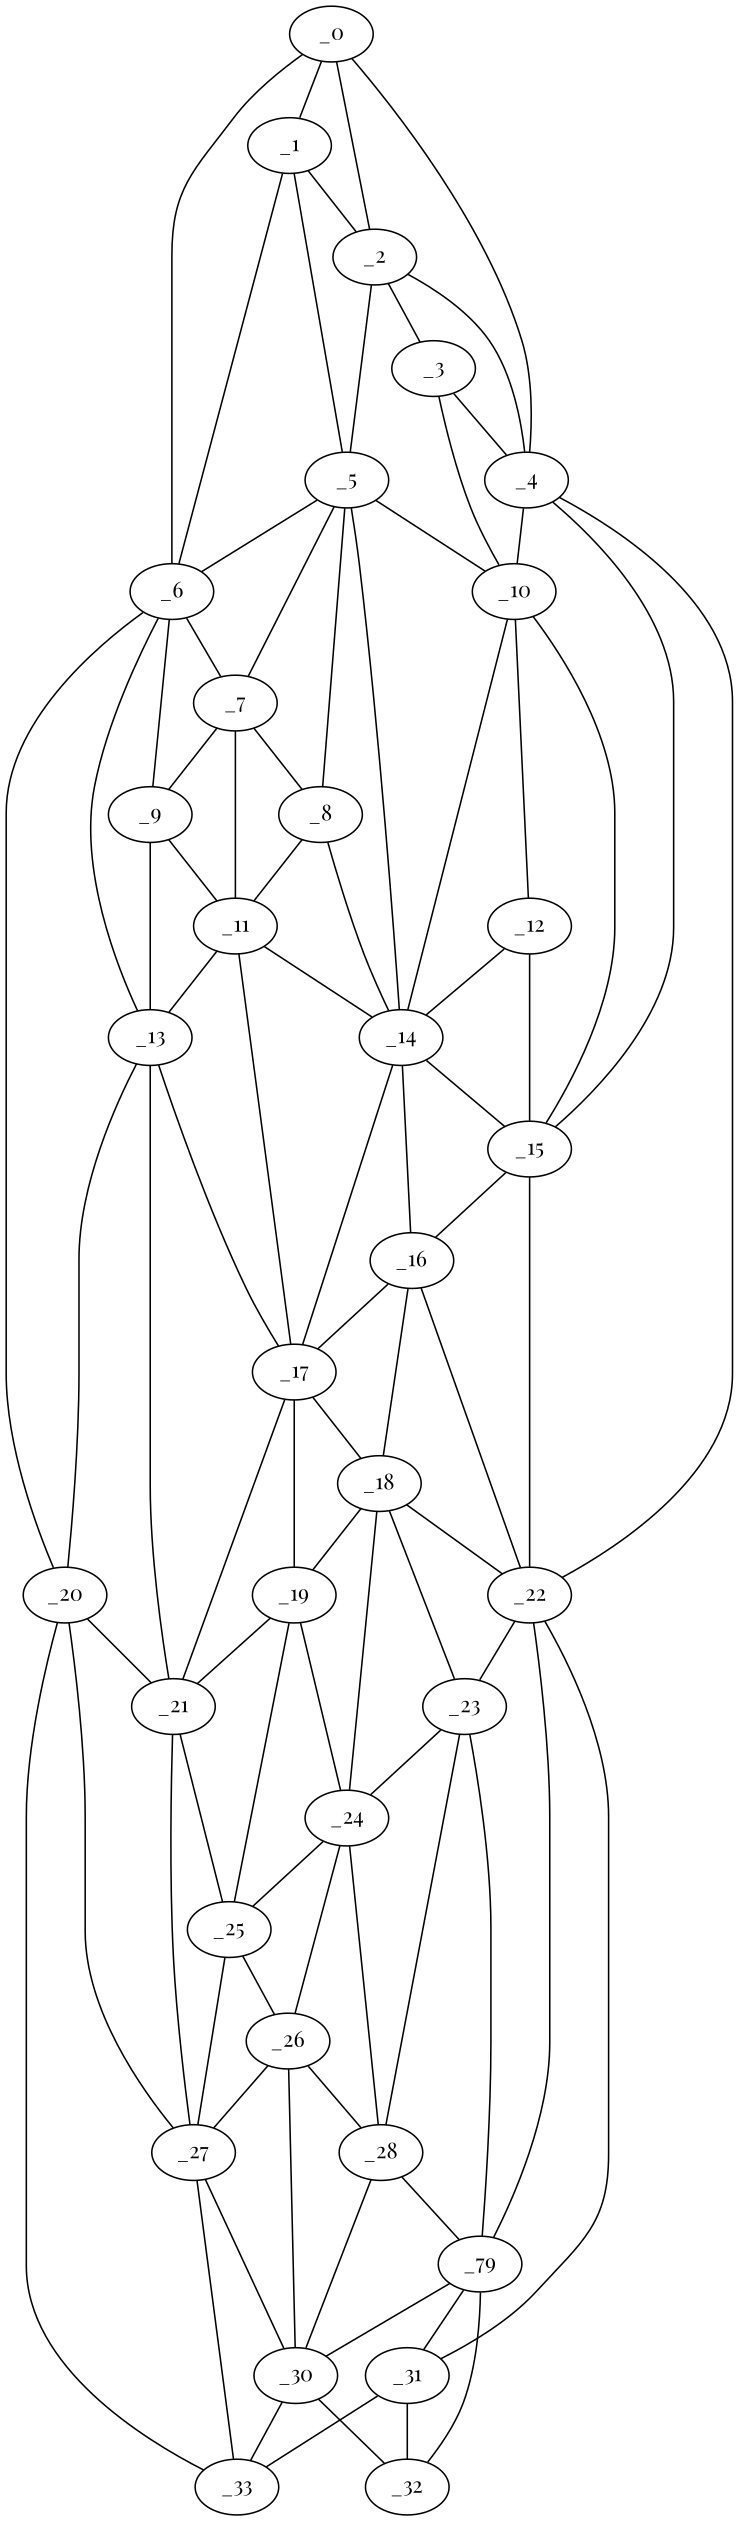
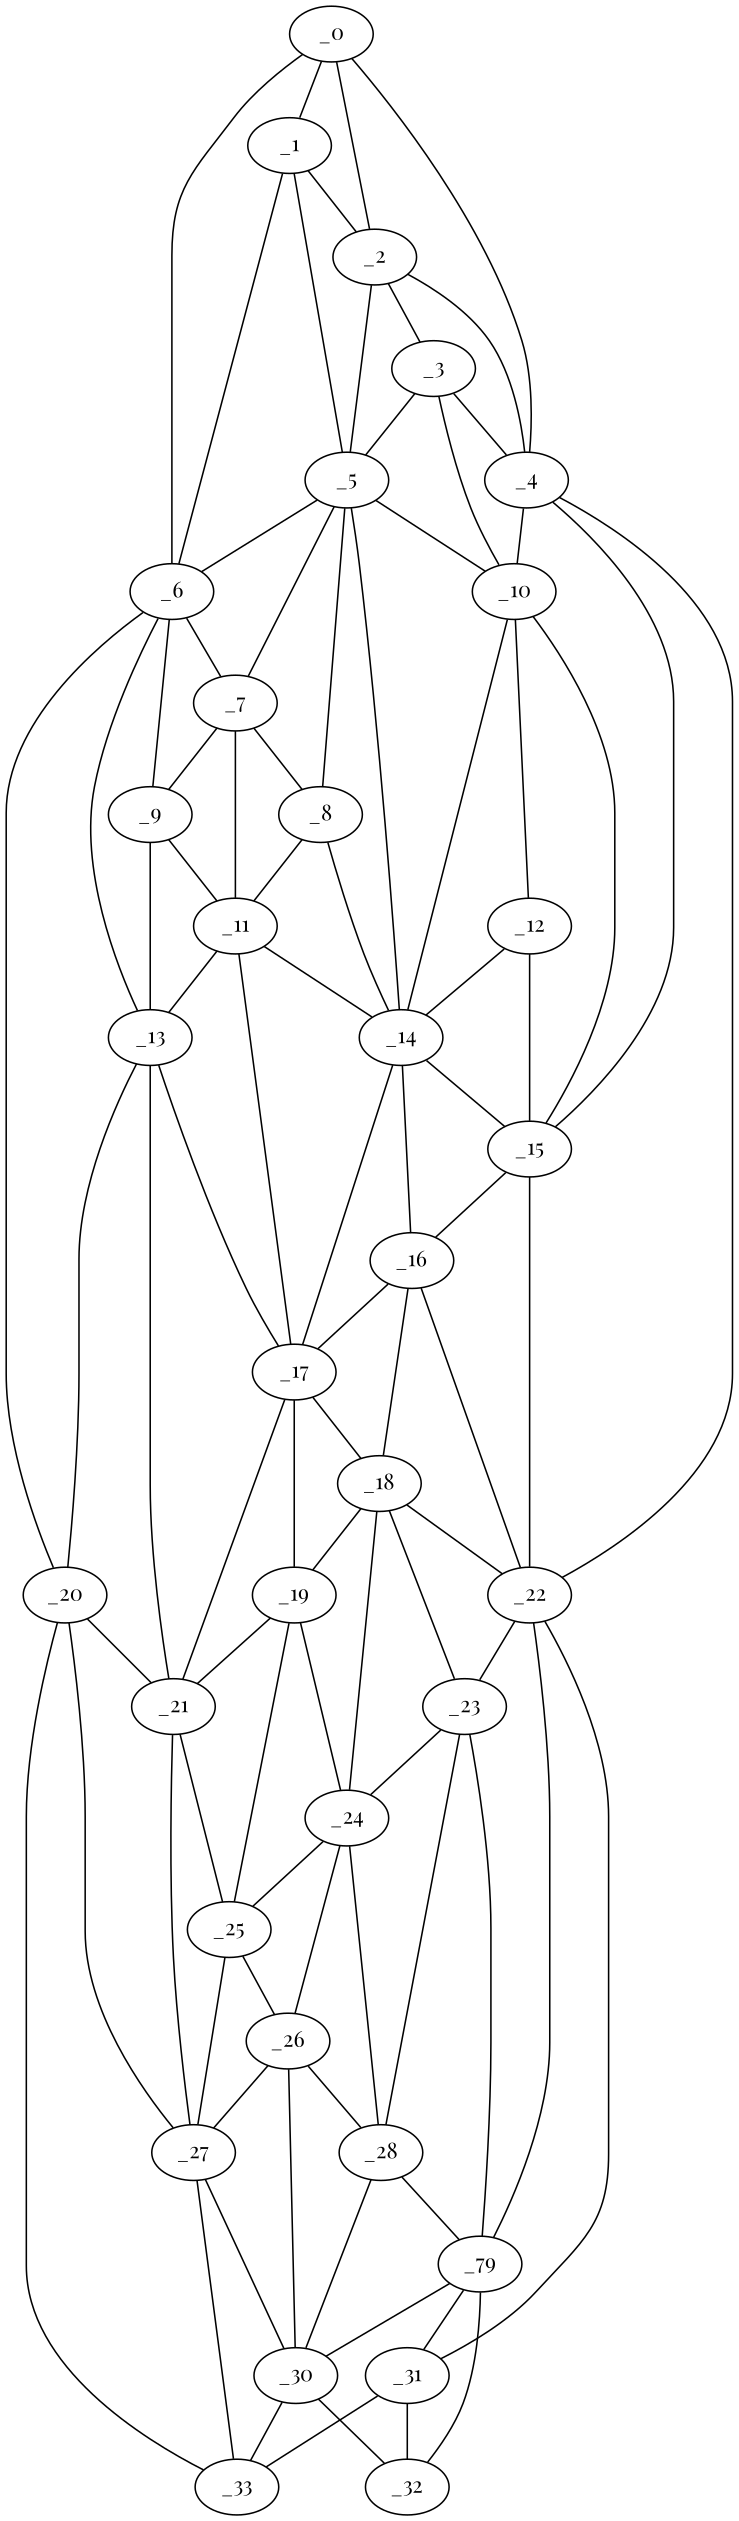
edge "_3" -- "_5": added
